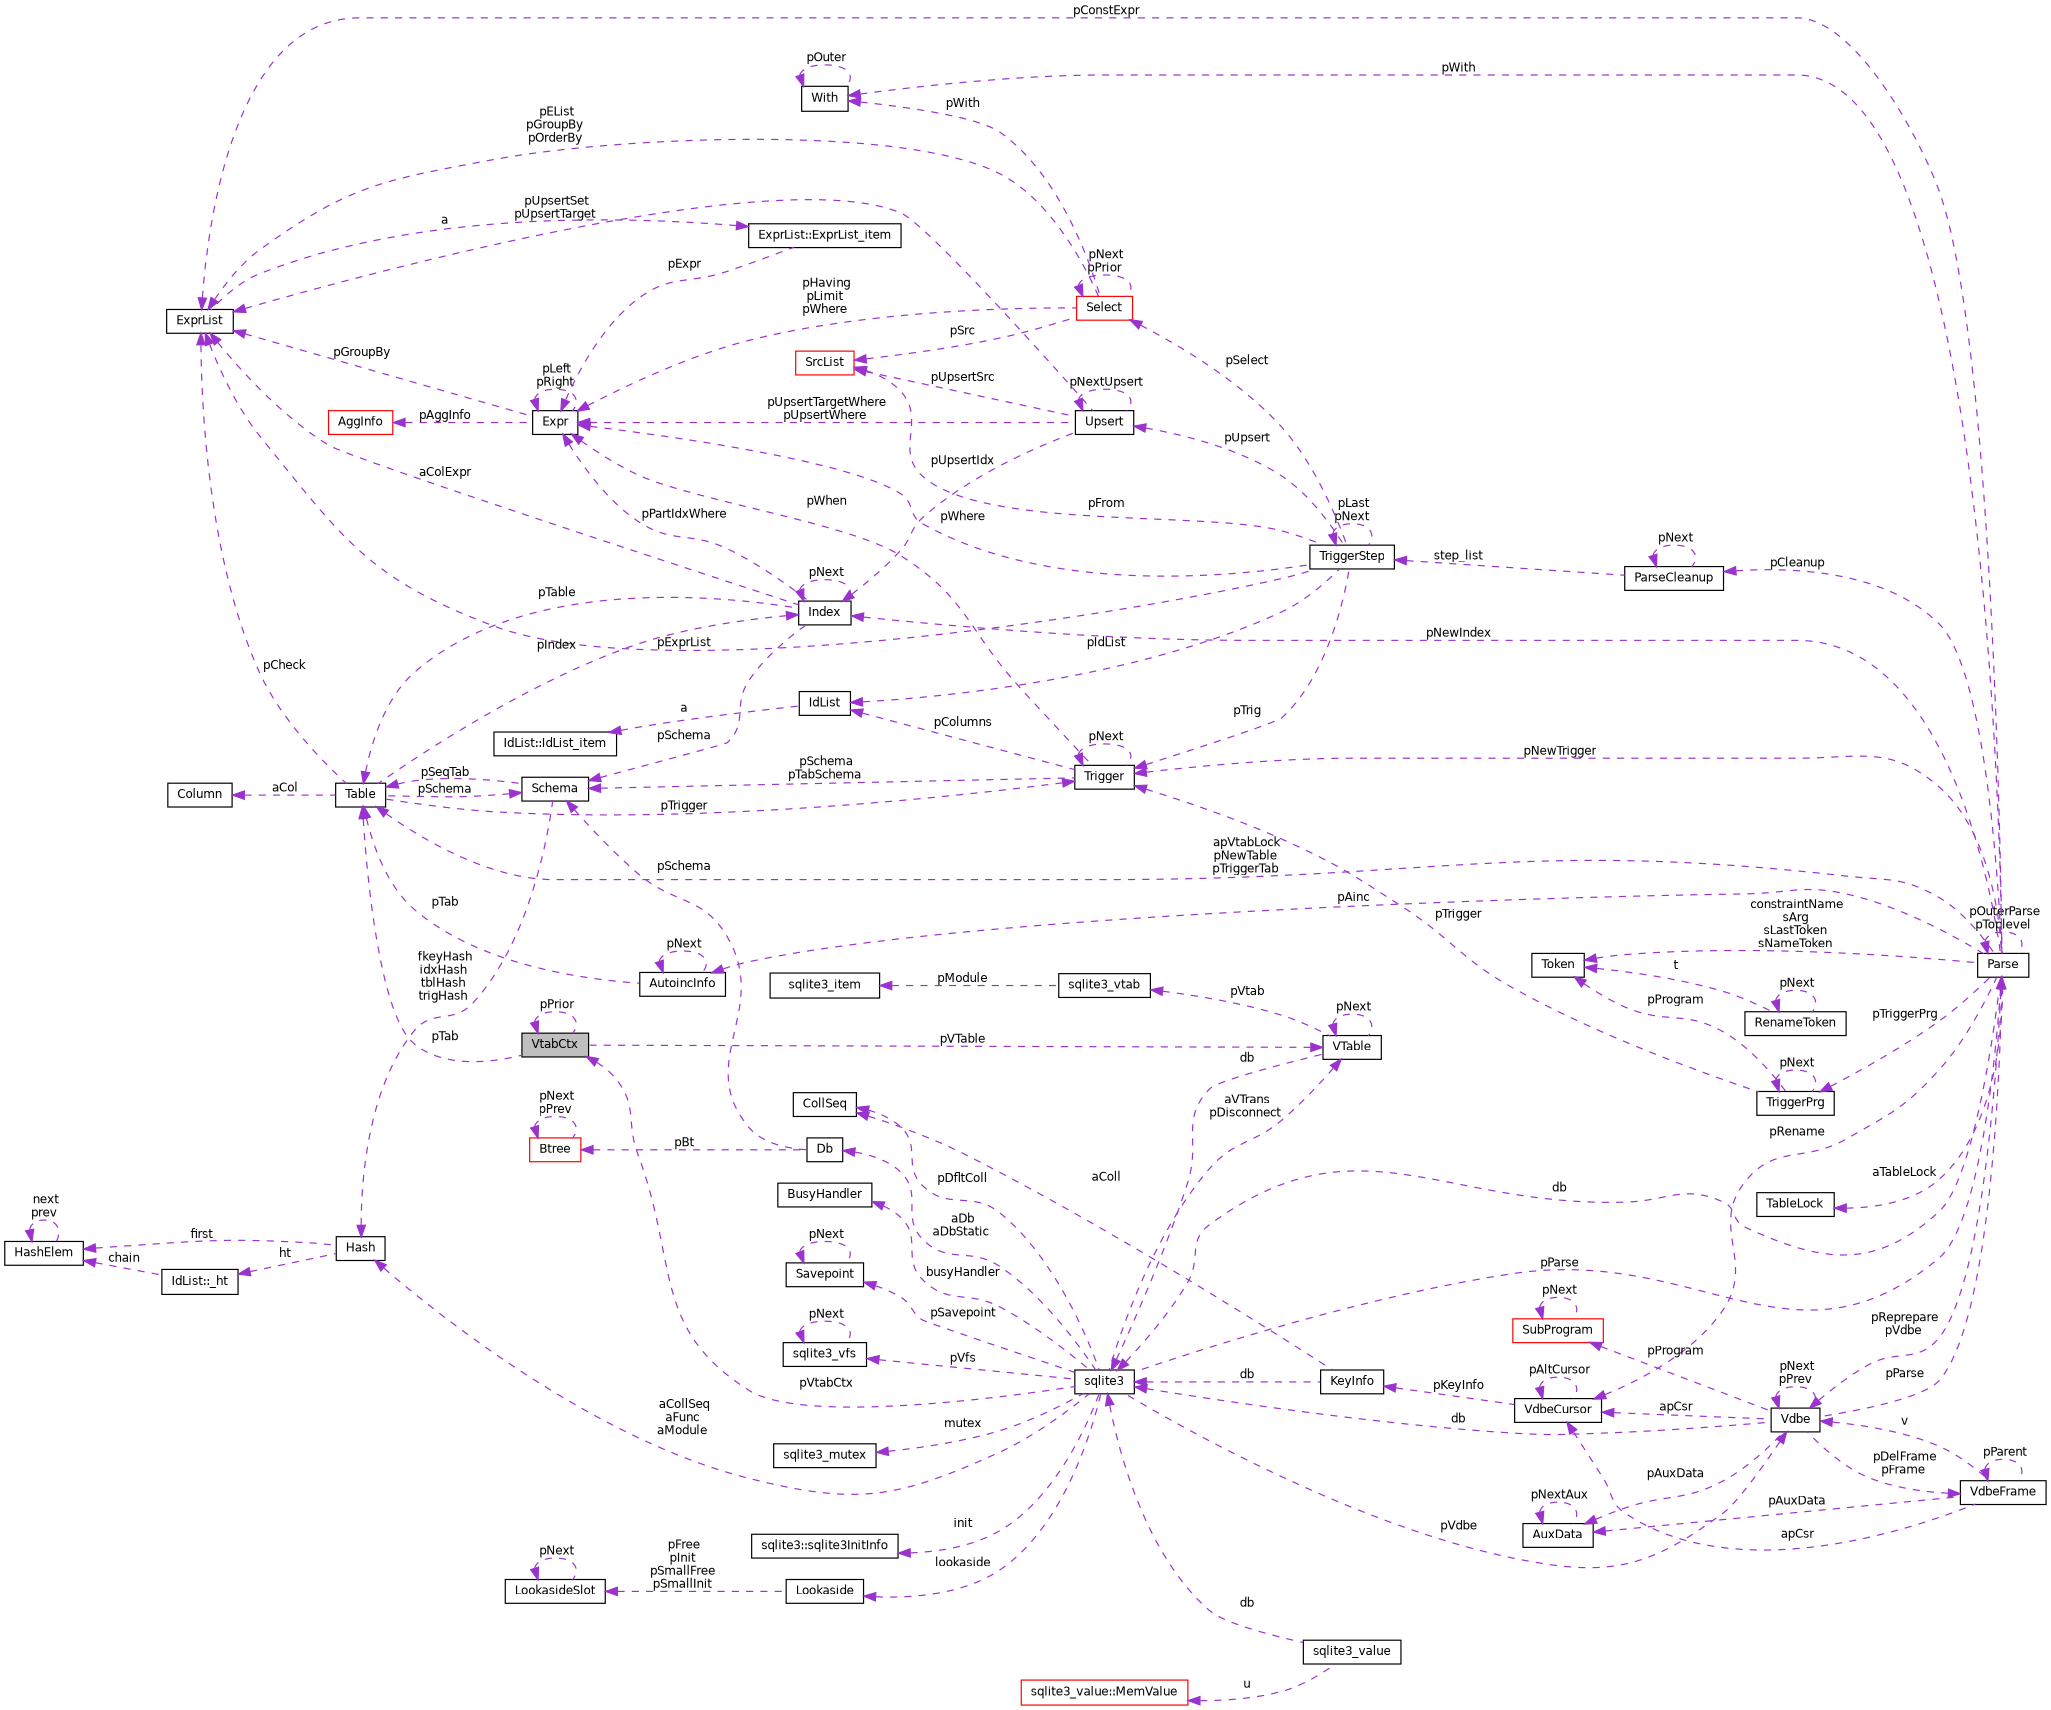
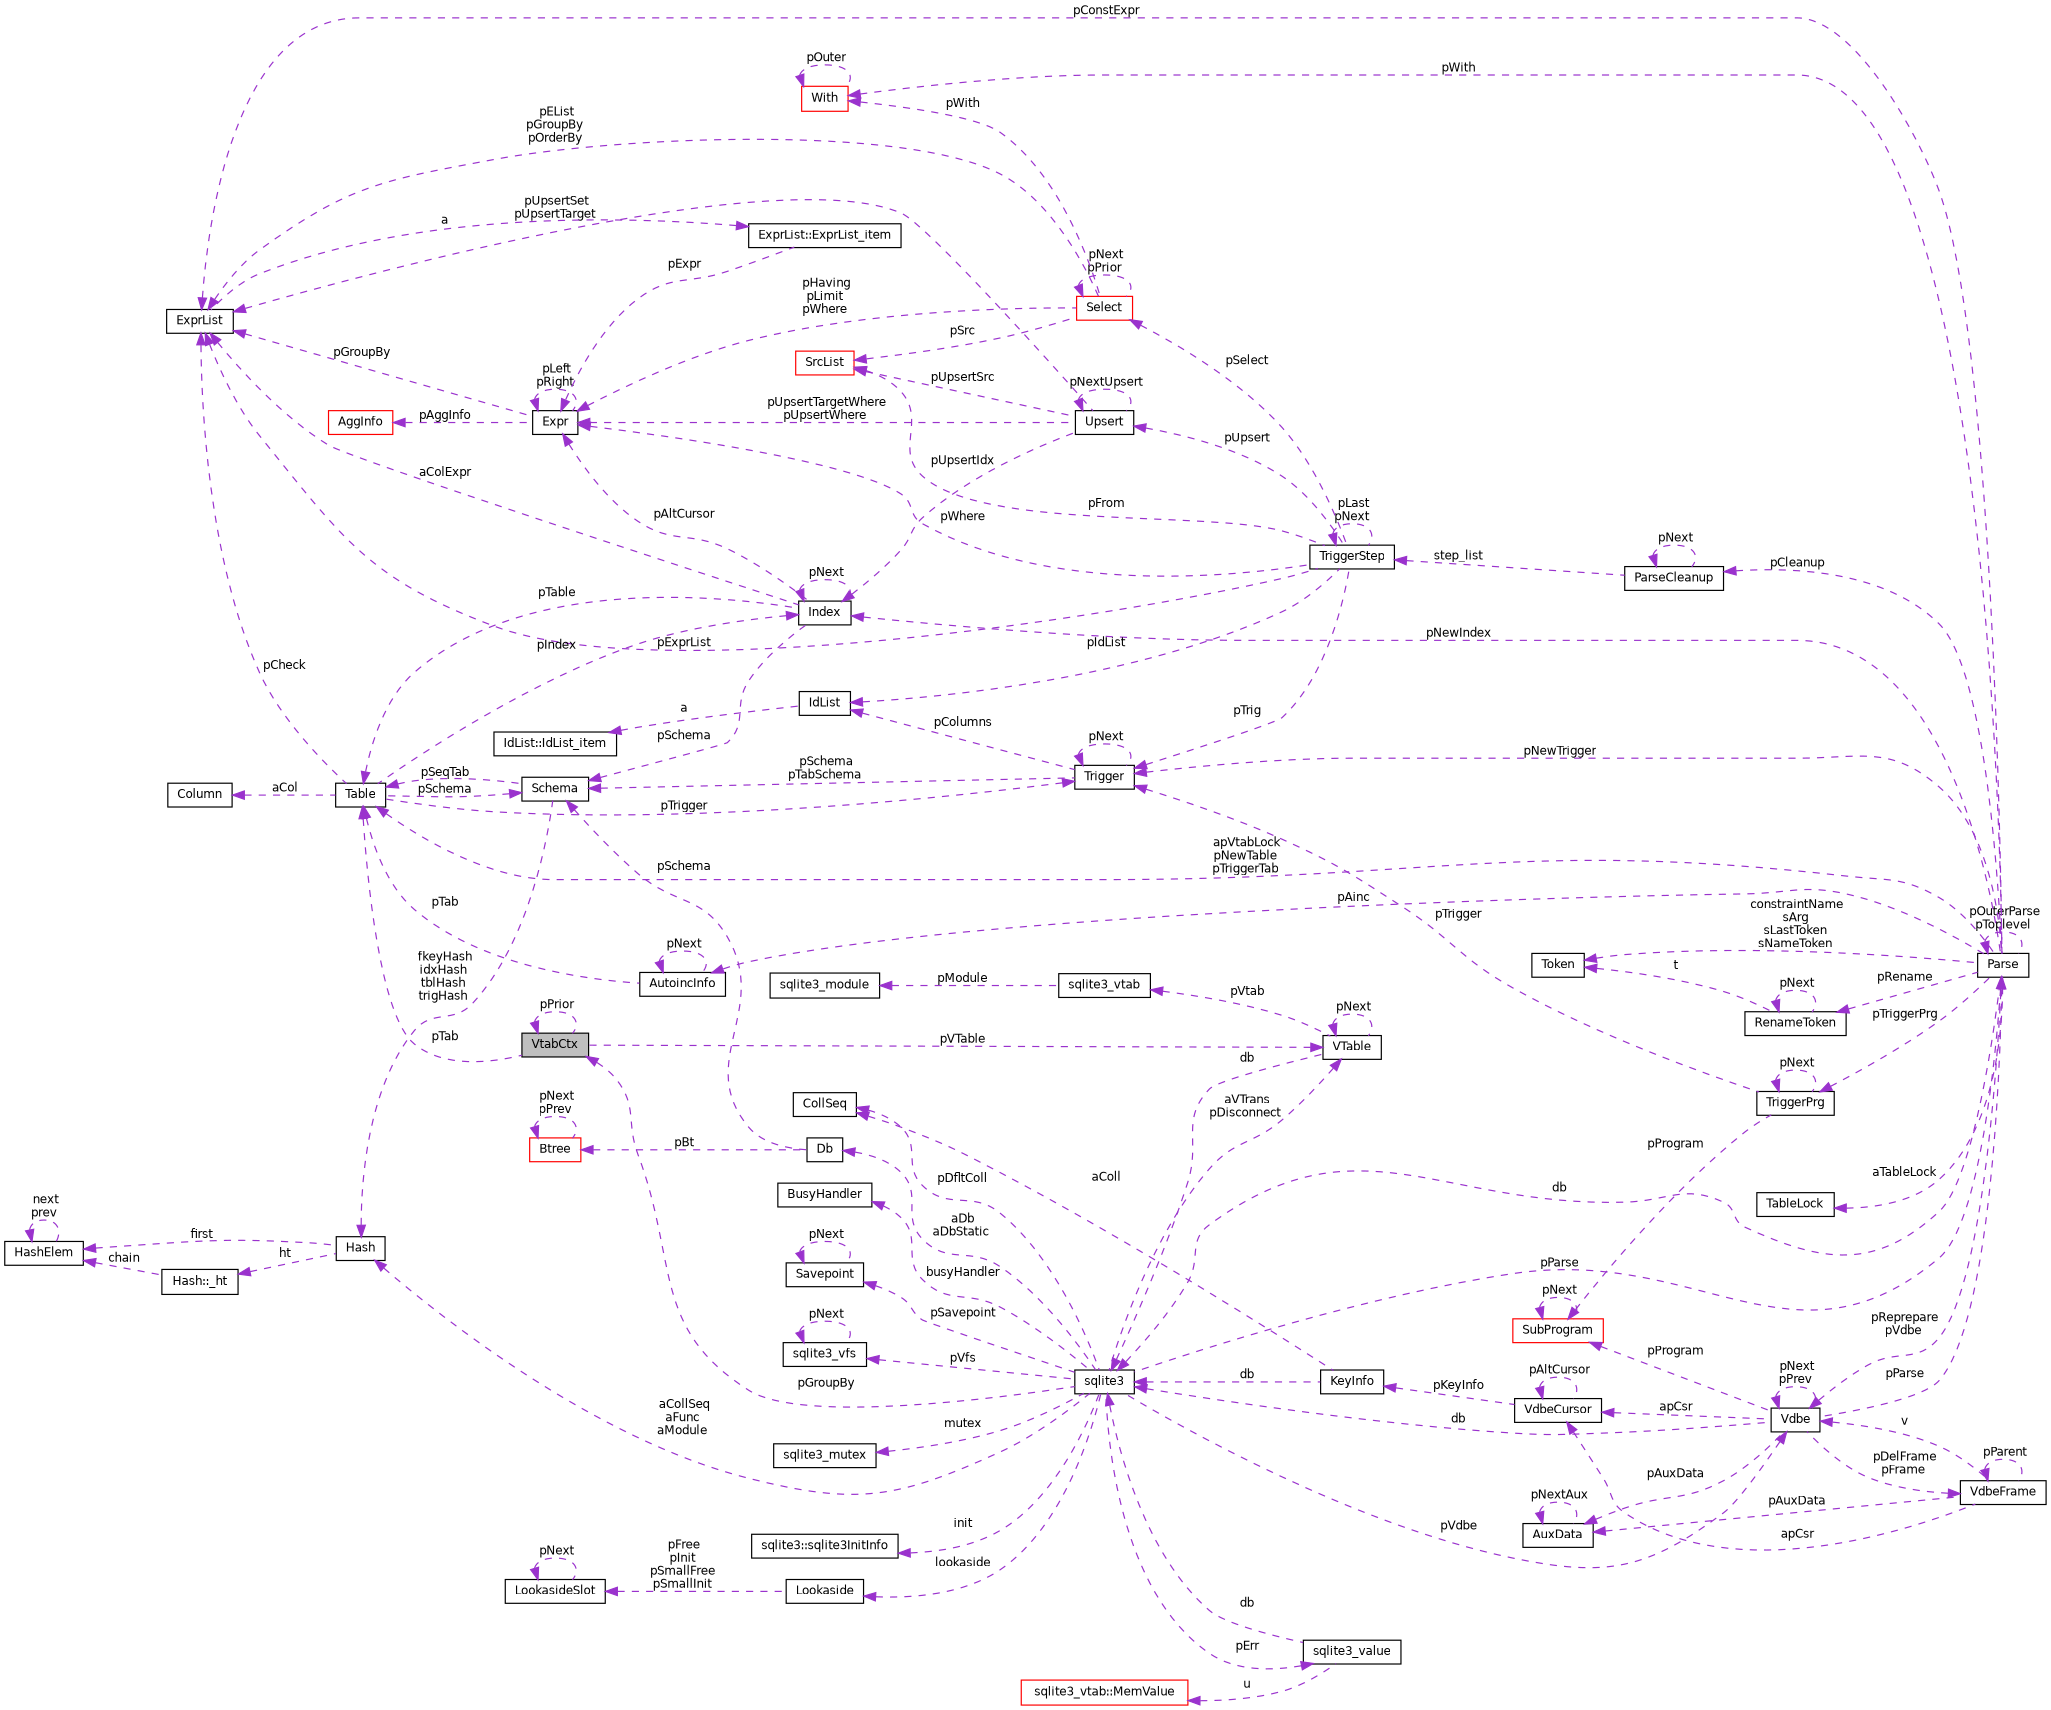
node "With": color black -> red
edge "Index" -> "Expr": label " pPartIdxWhere" -> " pAltCursor"
edge "Trigger" -> "Expr": removed, label "pWhen"
node "sqlite3_item": label "sqlite3_item" -> "sqlite3_module"
edge "TriggerPrg" -> "Token": now "TriggerPrg" -> "SubProgram"
edge "Parse" -> "VdbeCursor": now "Parse" -> "RenameToken"
node "IdList::_ht": label "IdList::_ht" -> "Hash::_ht"
edge "sqlite3" -> "VtabCtx": label " pVtabCtx" -> " pGroupBy"
edge "sqlite3" -> "sqlite3_value": added, label "pErr"
node "sqlite3_value::MemValue": label "sqlite3_value::MemValue" -> "sqlite3_vtab::MemValue"
